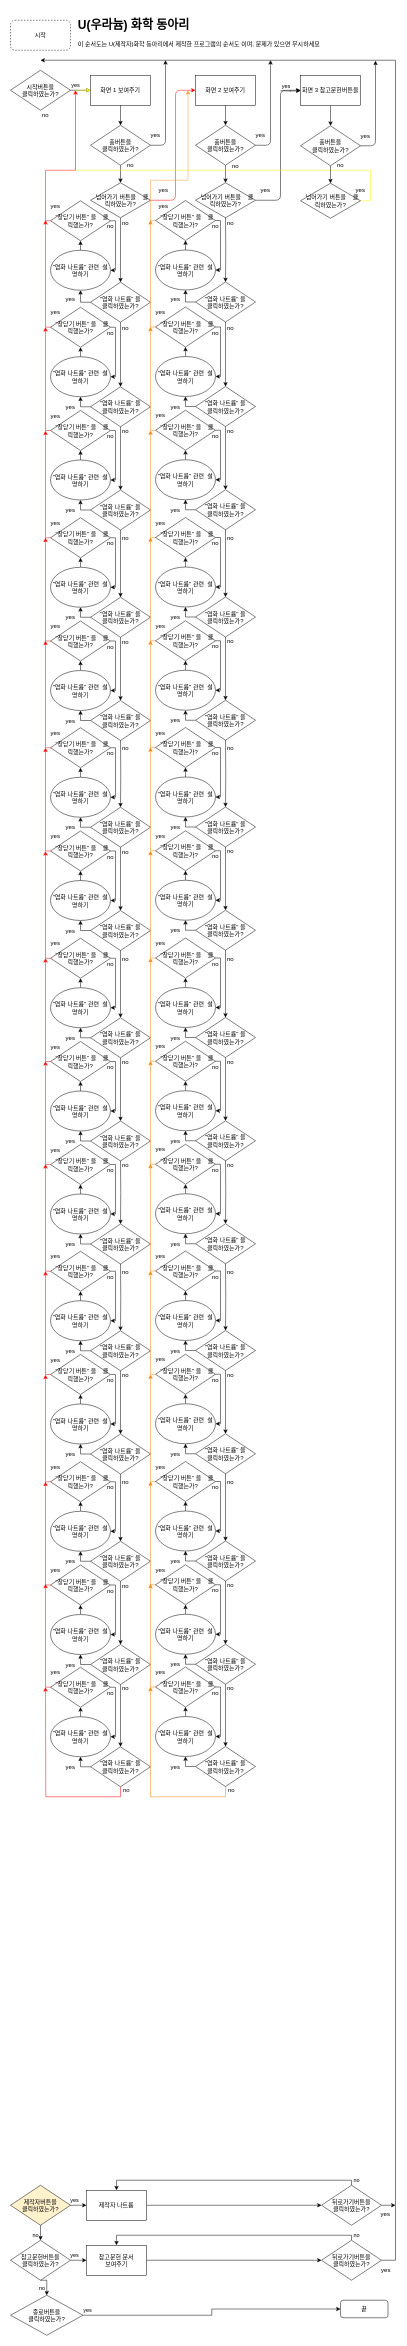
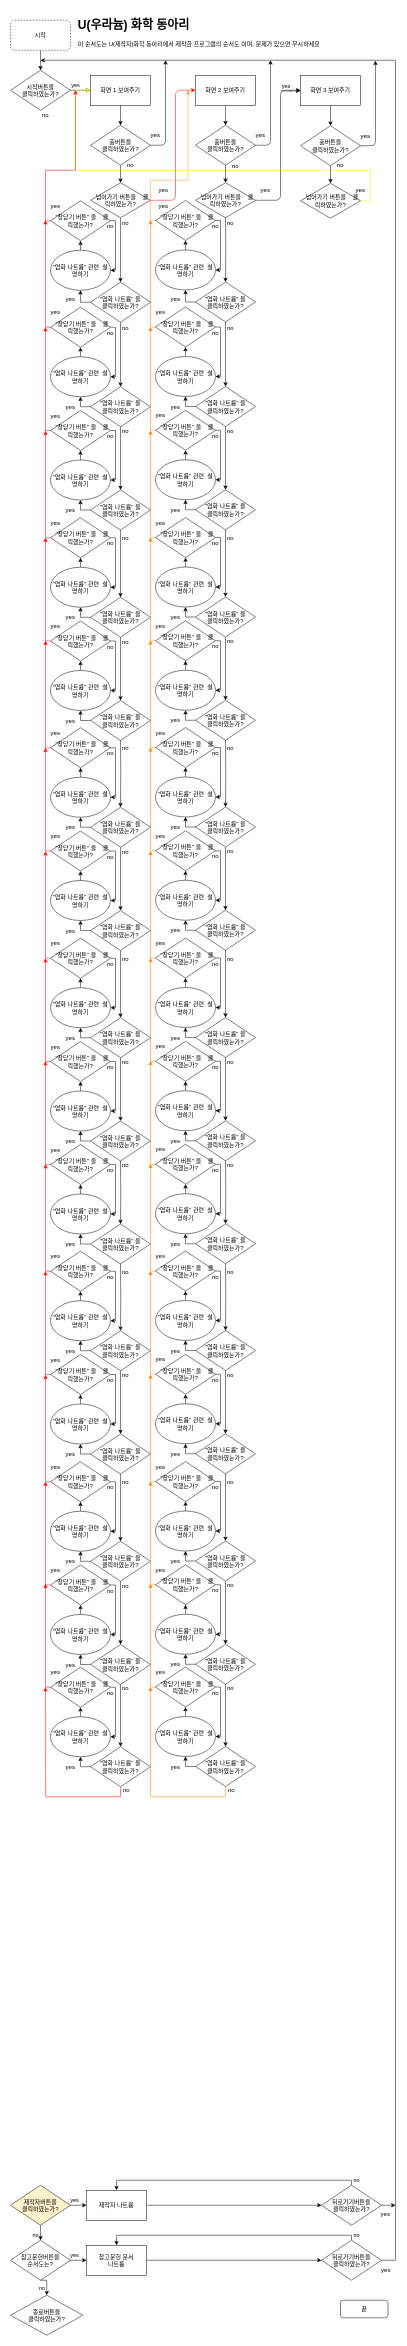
edge "시작" -> "시작버튼을 클릭하였는가?": added
node "화면 3 참고문헌버튼을": label "화면 3 참고문헌버튼을" -> "화면 3 보여주기"
node "참고문헌버튼을 클릭하였는가?": label "참고문헌버튼을 클릭하였는가?" -> "참고문헌버튼을 순서도는?"
node "참고문헌 문서 보여주기": label "참고문헌 문서 보여주기" -> "참고문헌 문서 나트륨"
edge "종료버튼을 클릭하였는가?" -> "끝": removed, label "yes"
